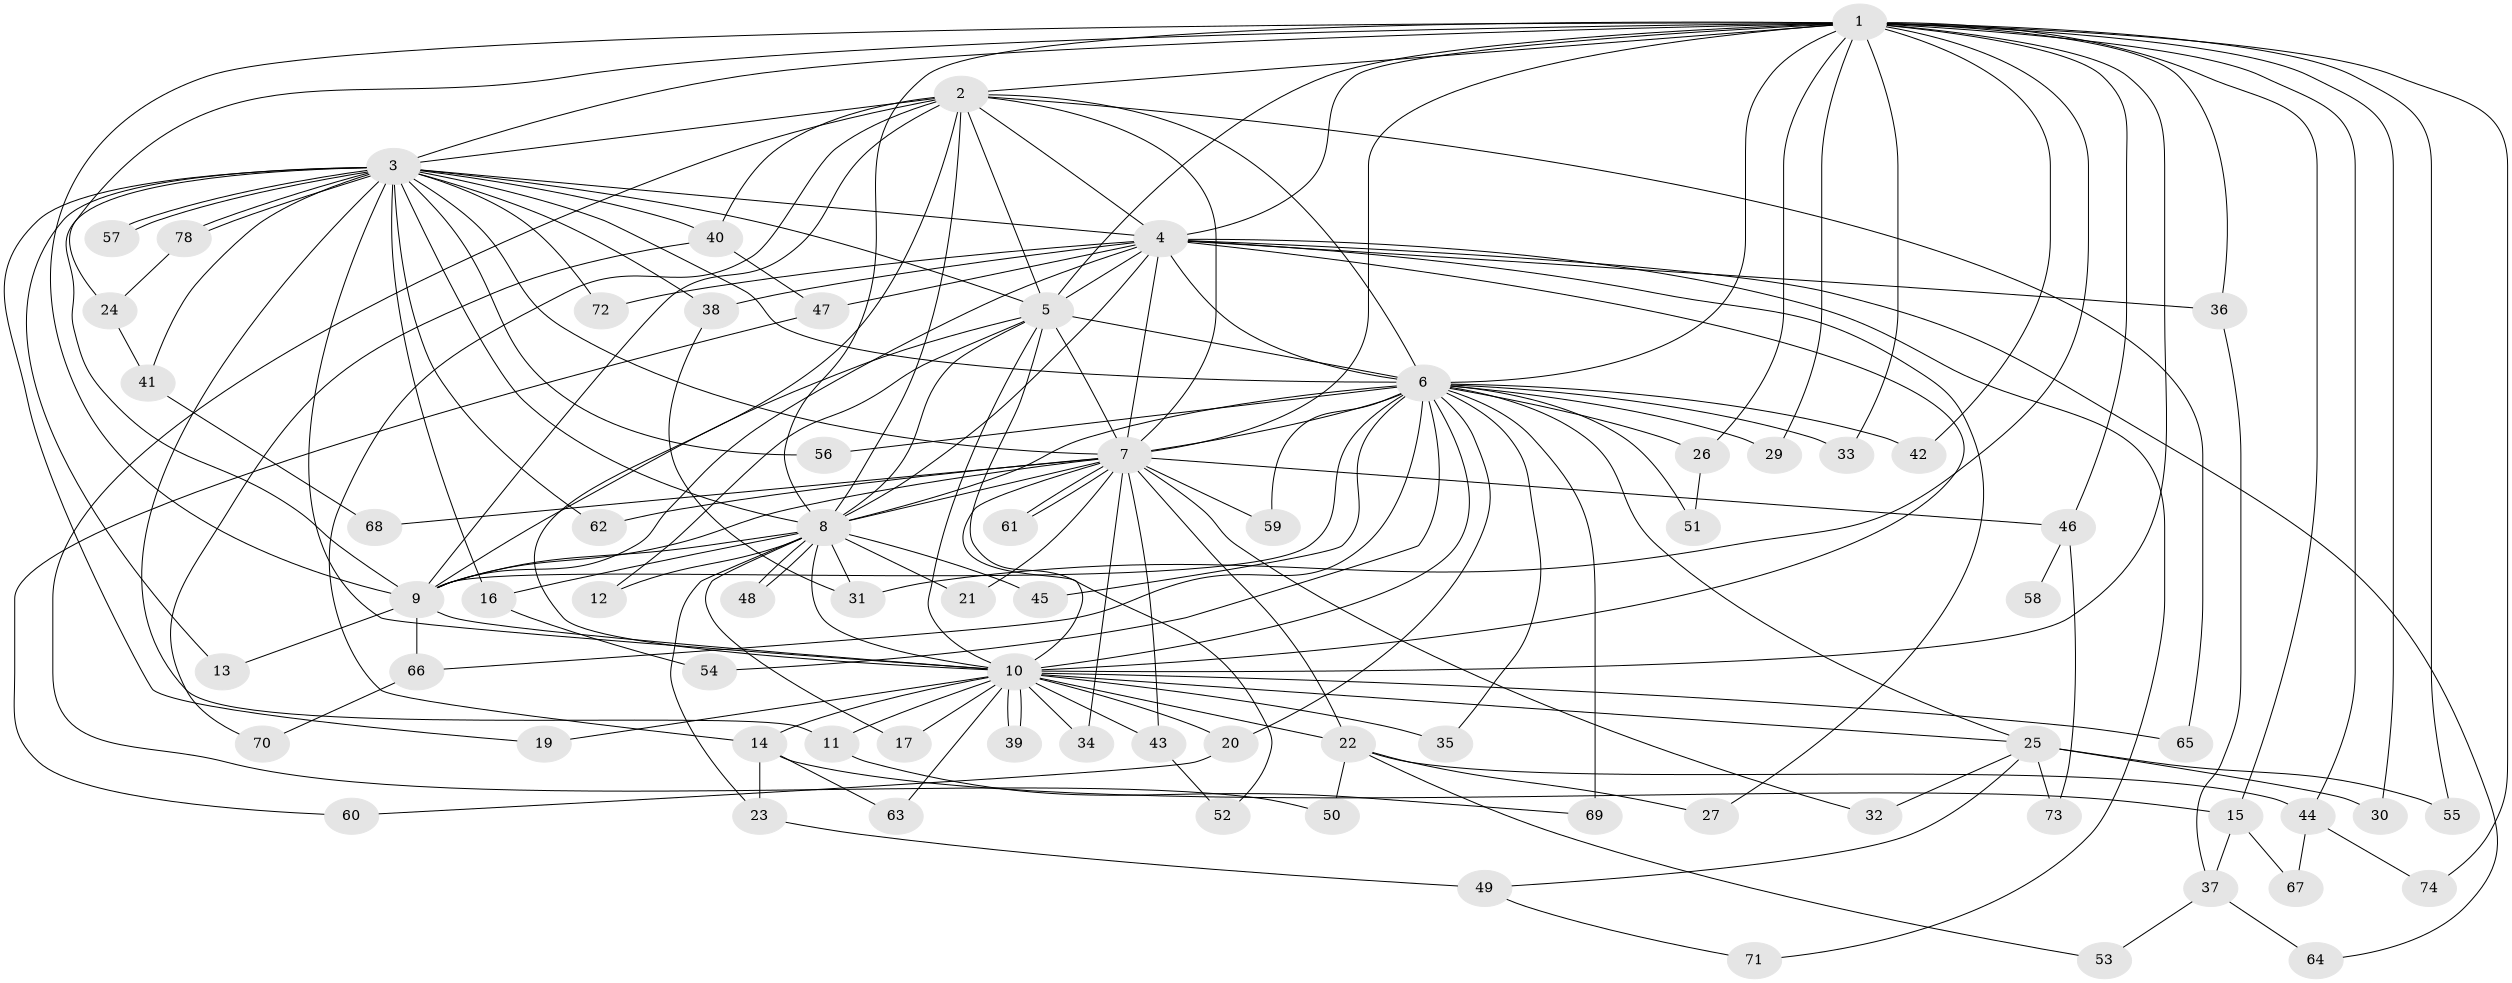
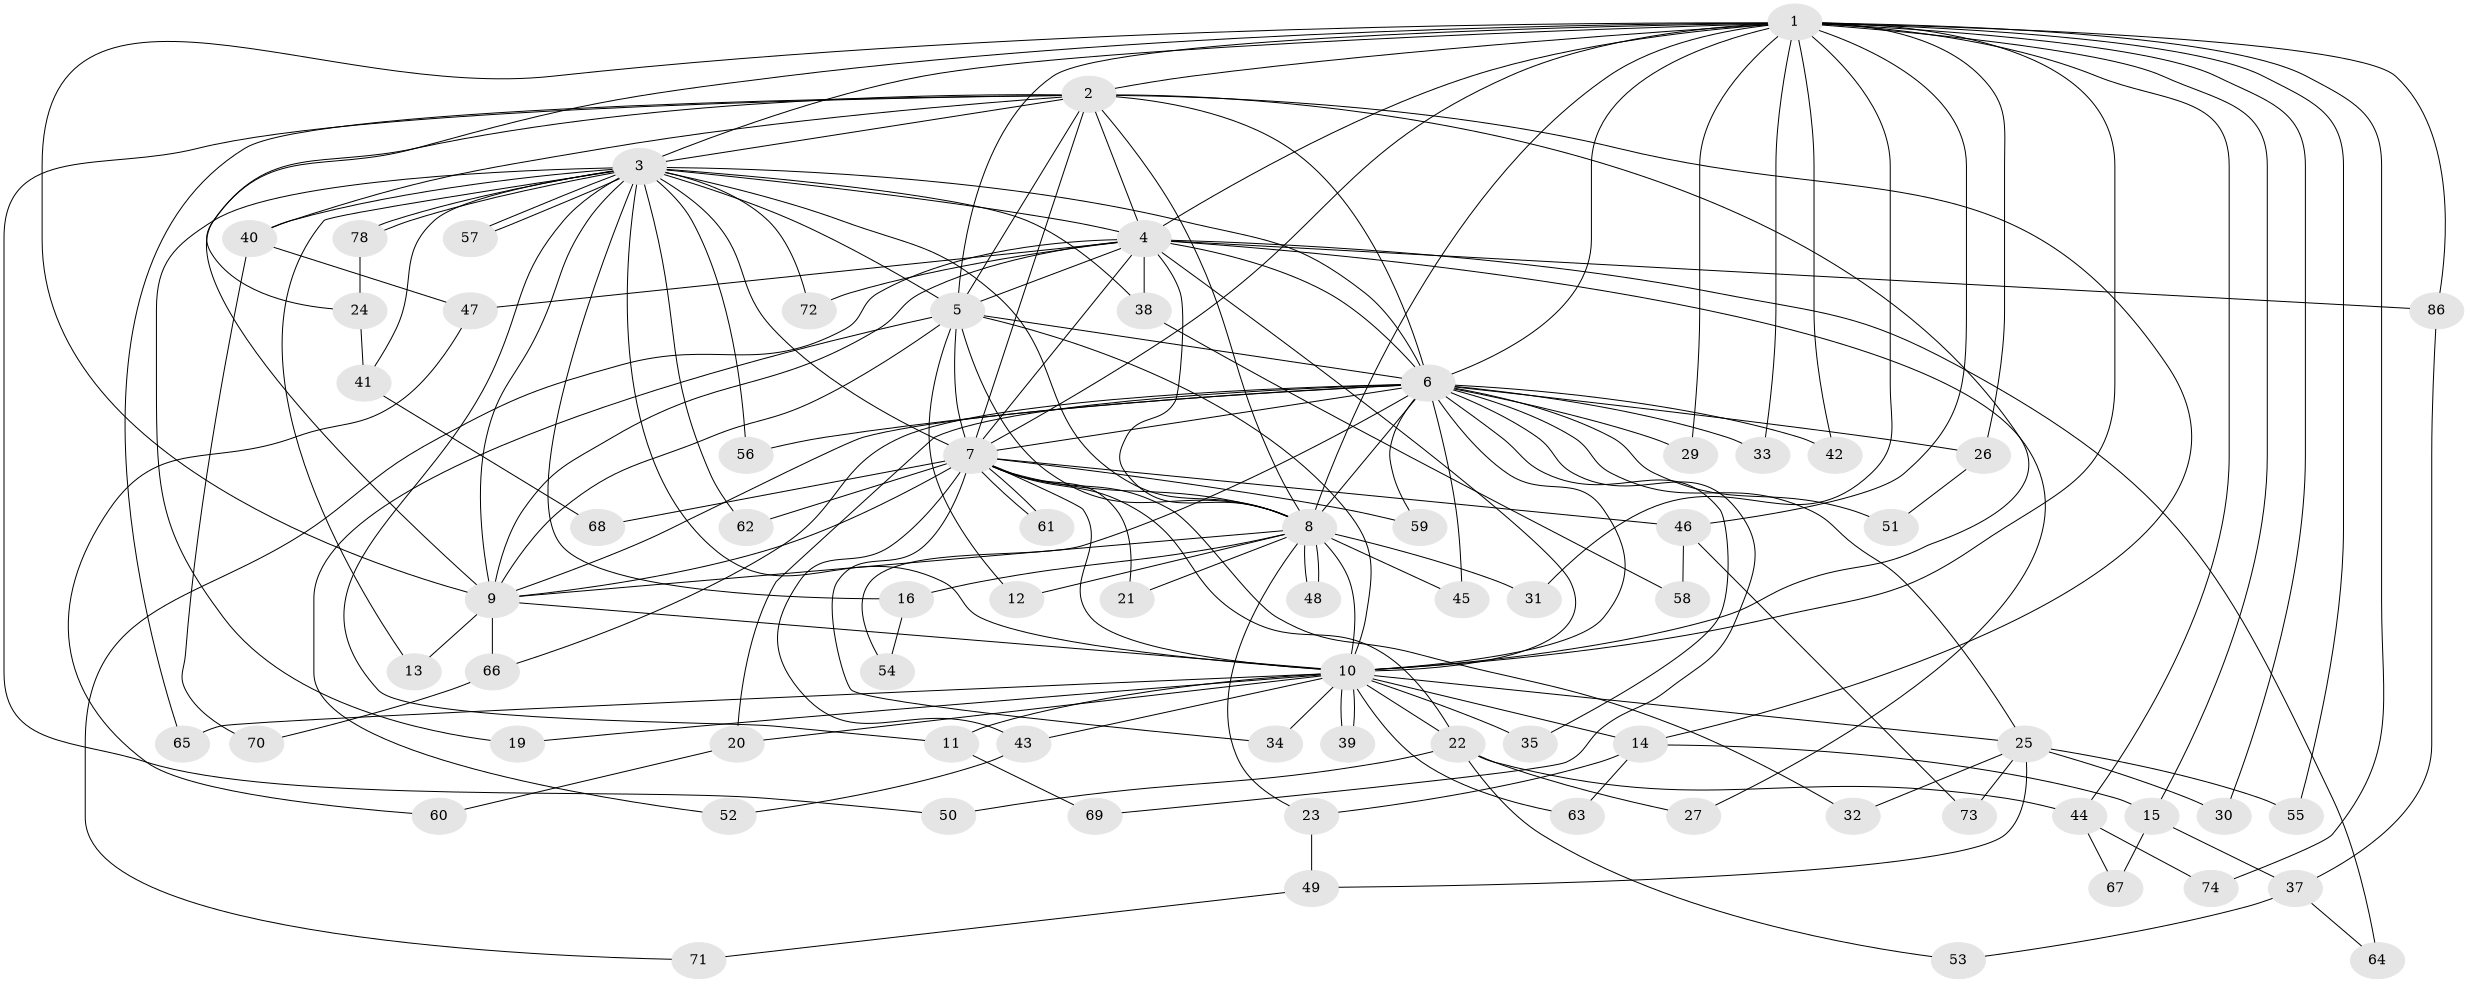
node "36": label "36" -> "86"
edge "38" -- "31": now "38" -- "58"
node "17": removed
